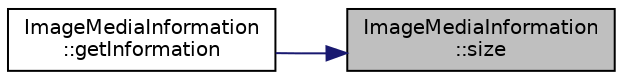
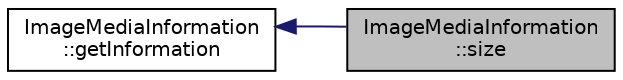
edge "ImageMediaInformation ::getInformation" -> "ImageMediaInformation ::size": reversed
